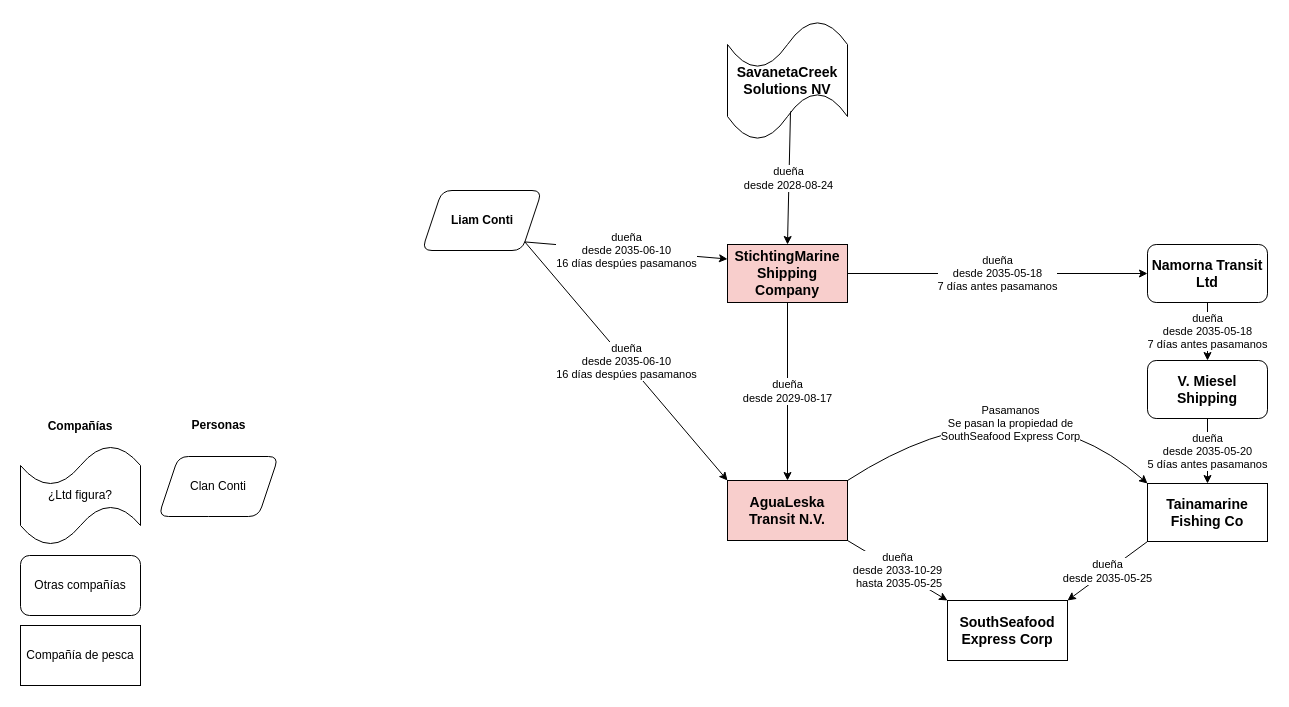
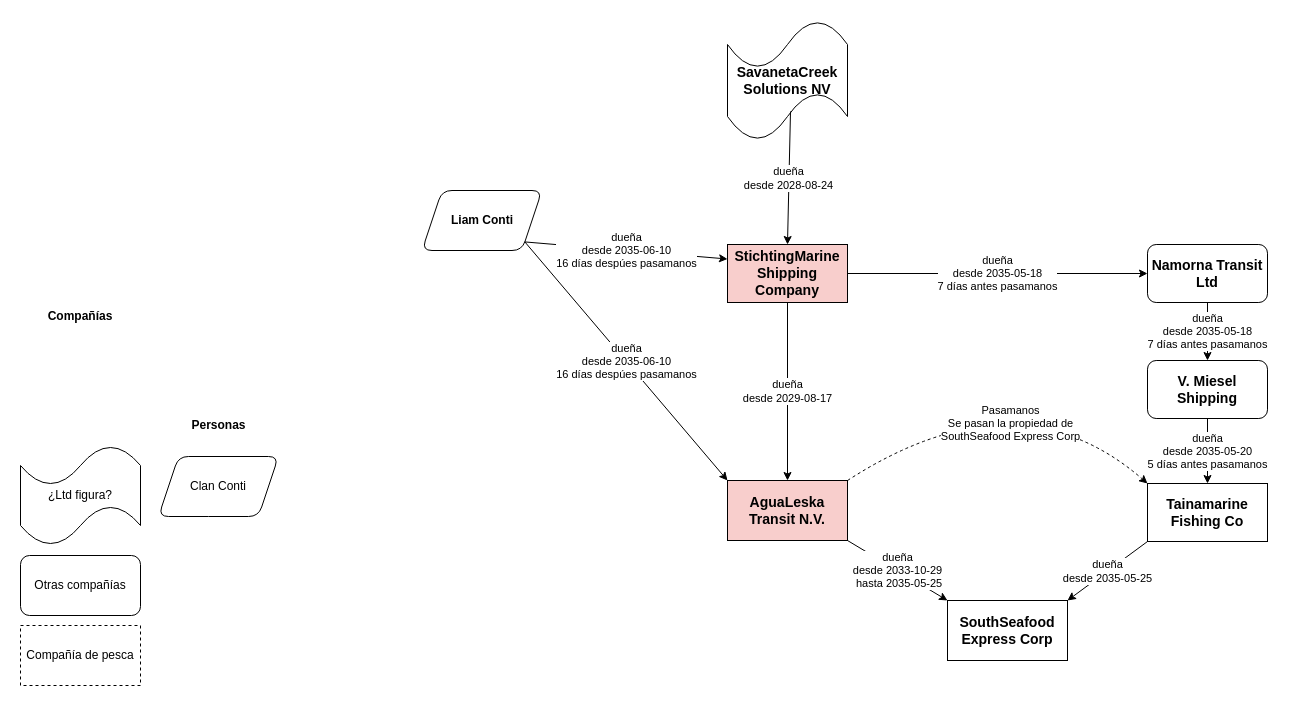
node "Compañías": moved (81, 427) -> (81, 317)
edge "AguaLeska Transit N.V." -> "Tainamarine Fishing Co": style solid -> dashed
node "Compañía de pesca": style solid -> dashed
